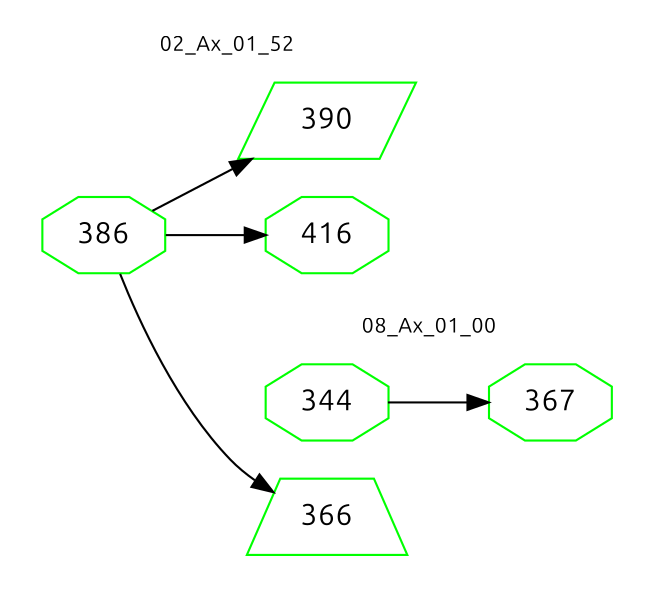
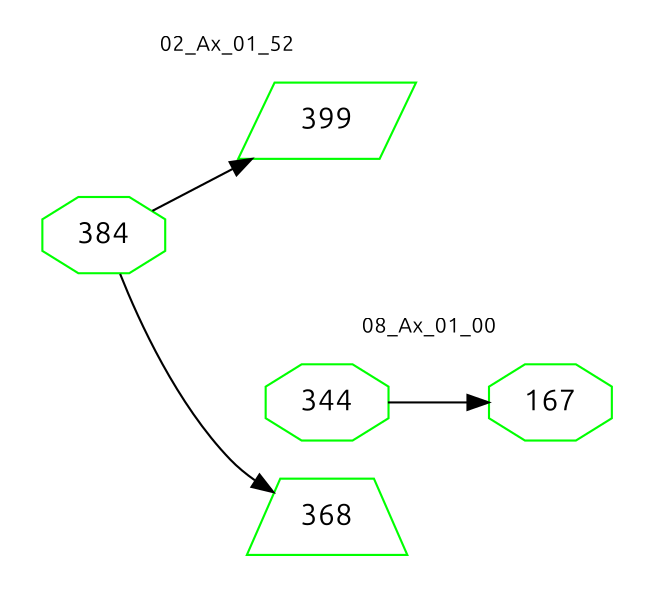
node "390": label "390" -> "399"
node "386": label "386" -> "384"
node "416": removed
node "367": label "367" -> "167"
node "366": label "366" -> "368"
